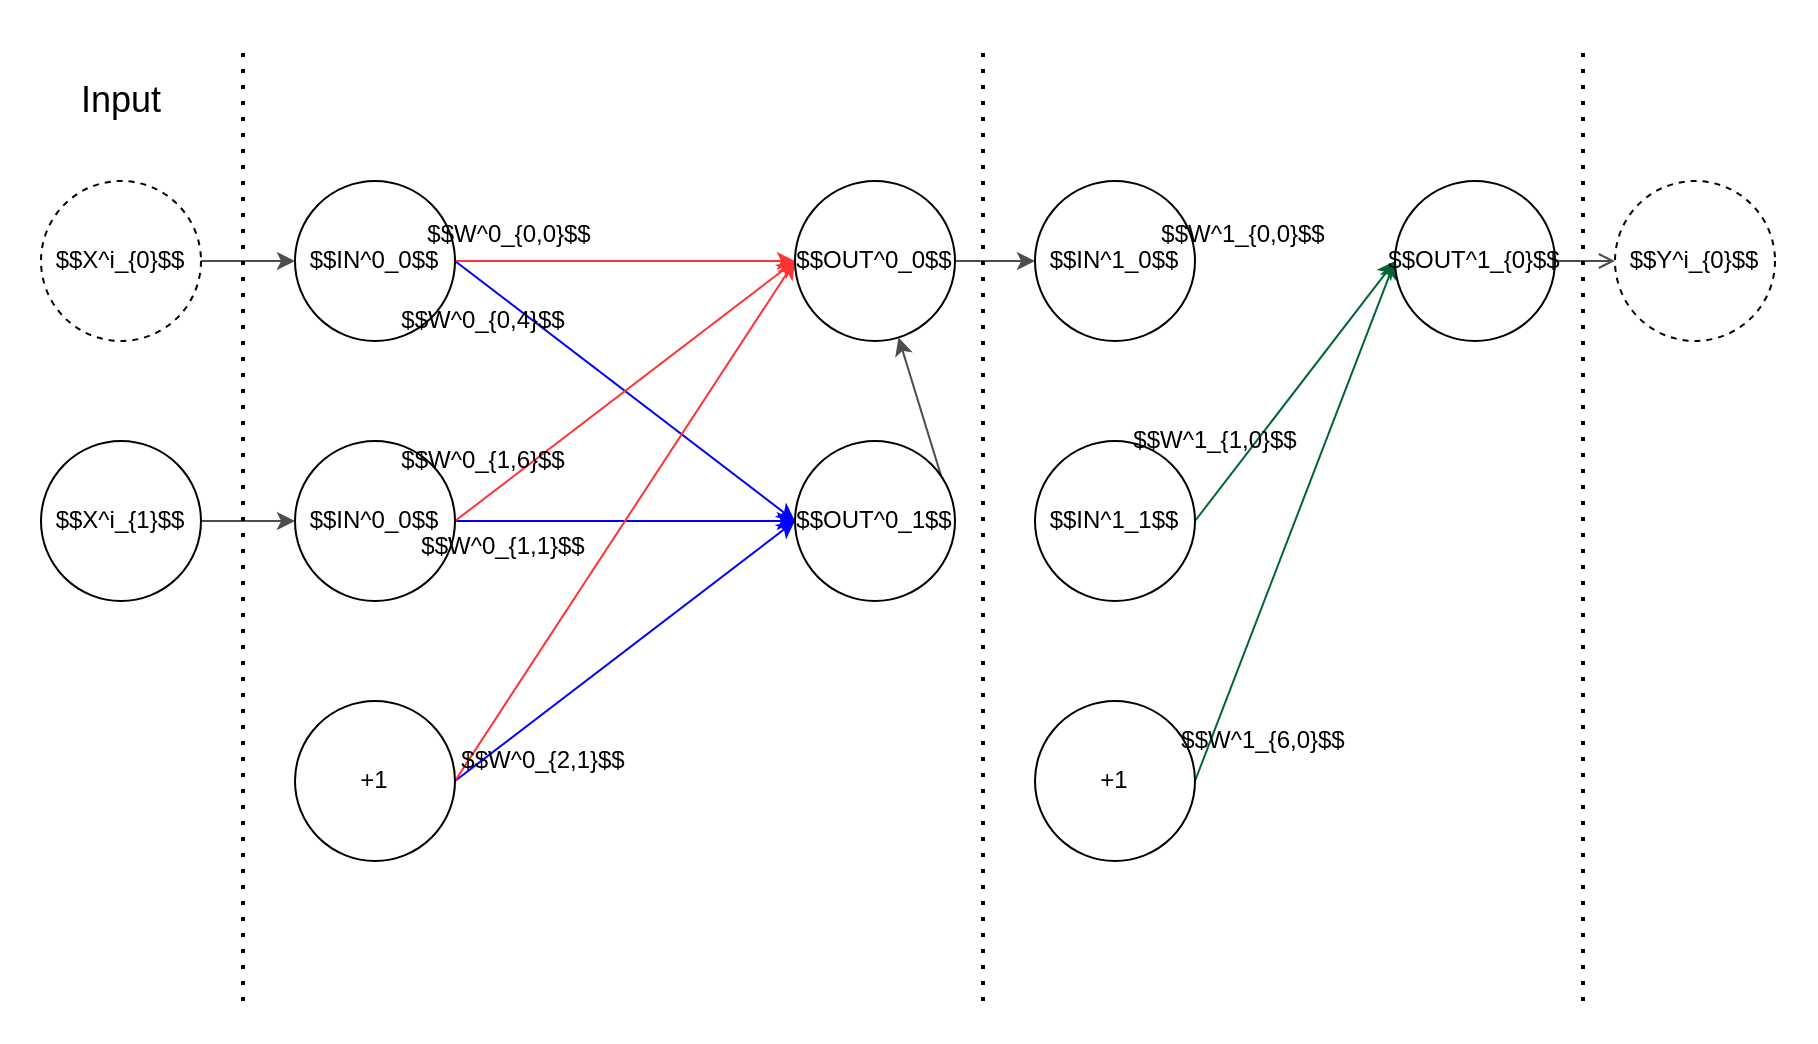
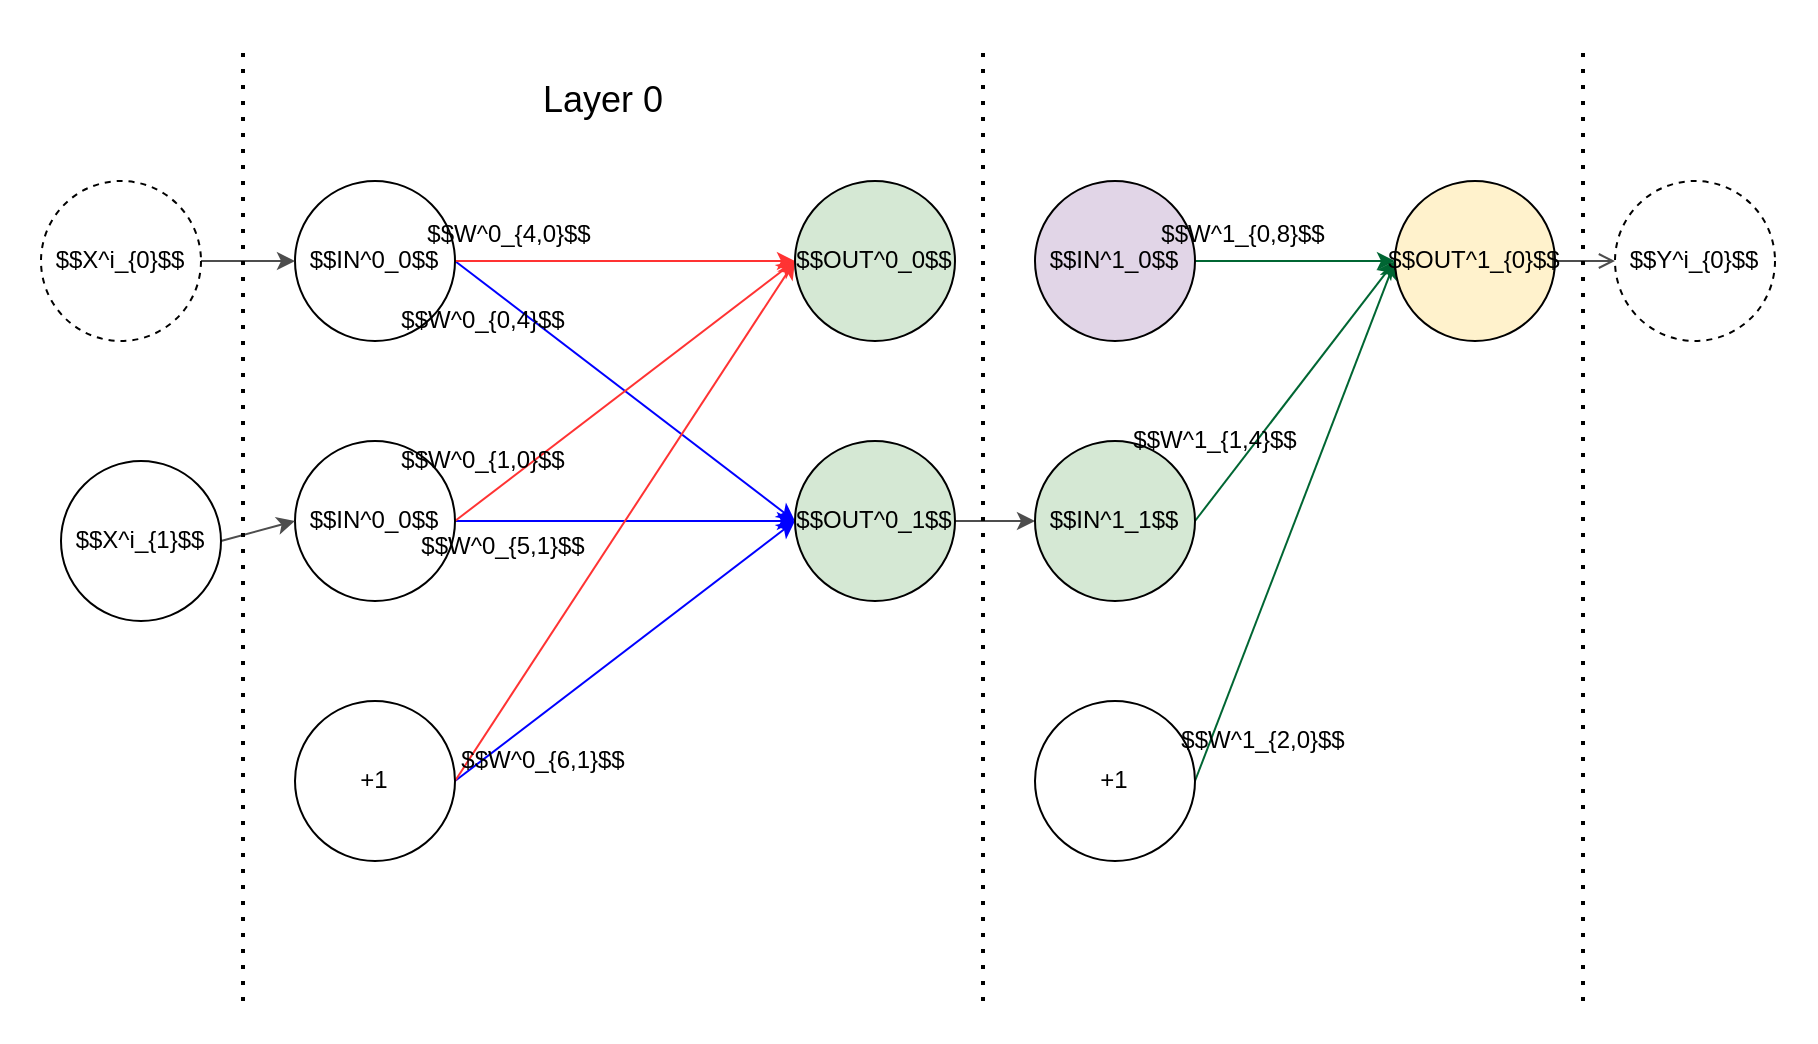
node "Input": removed
node "Layer 0": added
node "$$W^0_{0,0}$$": label "$$W^0_{0,0}$$" -> "$$W^0_{4,0}$$"
node "$$W^1_{0,0}$$": label "$$W^1_{0,0}$$" -> "$$W^1_{0,8}$$"
node "$$OUT^0_0$$": fillcolor #ffffff -> #d5e8d4
edge "$$OUT^0_0$$" -> "$$IN^1_0$$": removed
node "$$IN^1_0$$": fillcolor #ffffff -> #e1d5e7
edge "$$IN^1_0$$" -> "$$OUT^1_{0}$$": added
node "$$OUT^1_{0}$$": fillcolor #ffffff -> #fff2cc
edge "$$OUT^0_1$$" -> "$$OUT^0_0$$": now "$$OUT^0_1$$" -> "$$IN^1_1$$"
node "$$W^1_{1,0}$$": label "$$W^1_{1,0}$$" -> "$$W^1_{1,4}$$"
node "$$W^0_{1,6}$$": label "$$W^0_{1,6}$$" -> "$$W^0_{1,0}$$"
node "$$X^i_{1}$$": moved (121, 521) -> (141, 541)
node "$$OUT^0_1$$": fillcolor #ffffff -> #d5e8d4
node "$$IN^1_1$$": fillcolor #ffffff -> #d5e8d4
node "$$W^0_{1,1}$$": label "$$W^0_{1,1}$$" -> "$$W^0_{5,1}$$"
node "$$W^1_{6,0}$$": label "$$W^1_{6,0}$$" -> "$$W^1_{2,0}$$"
node "$$W^0_{2,1}$$": label "$$W^0_{2,1}$$" -> "$$W^0_{6,1}$$"
